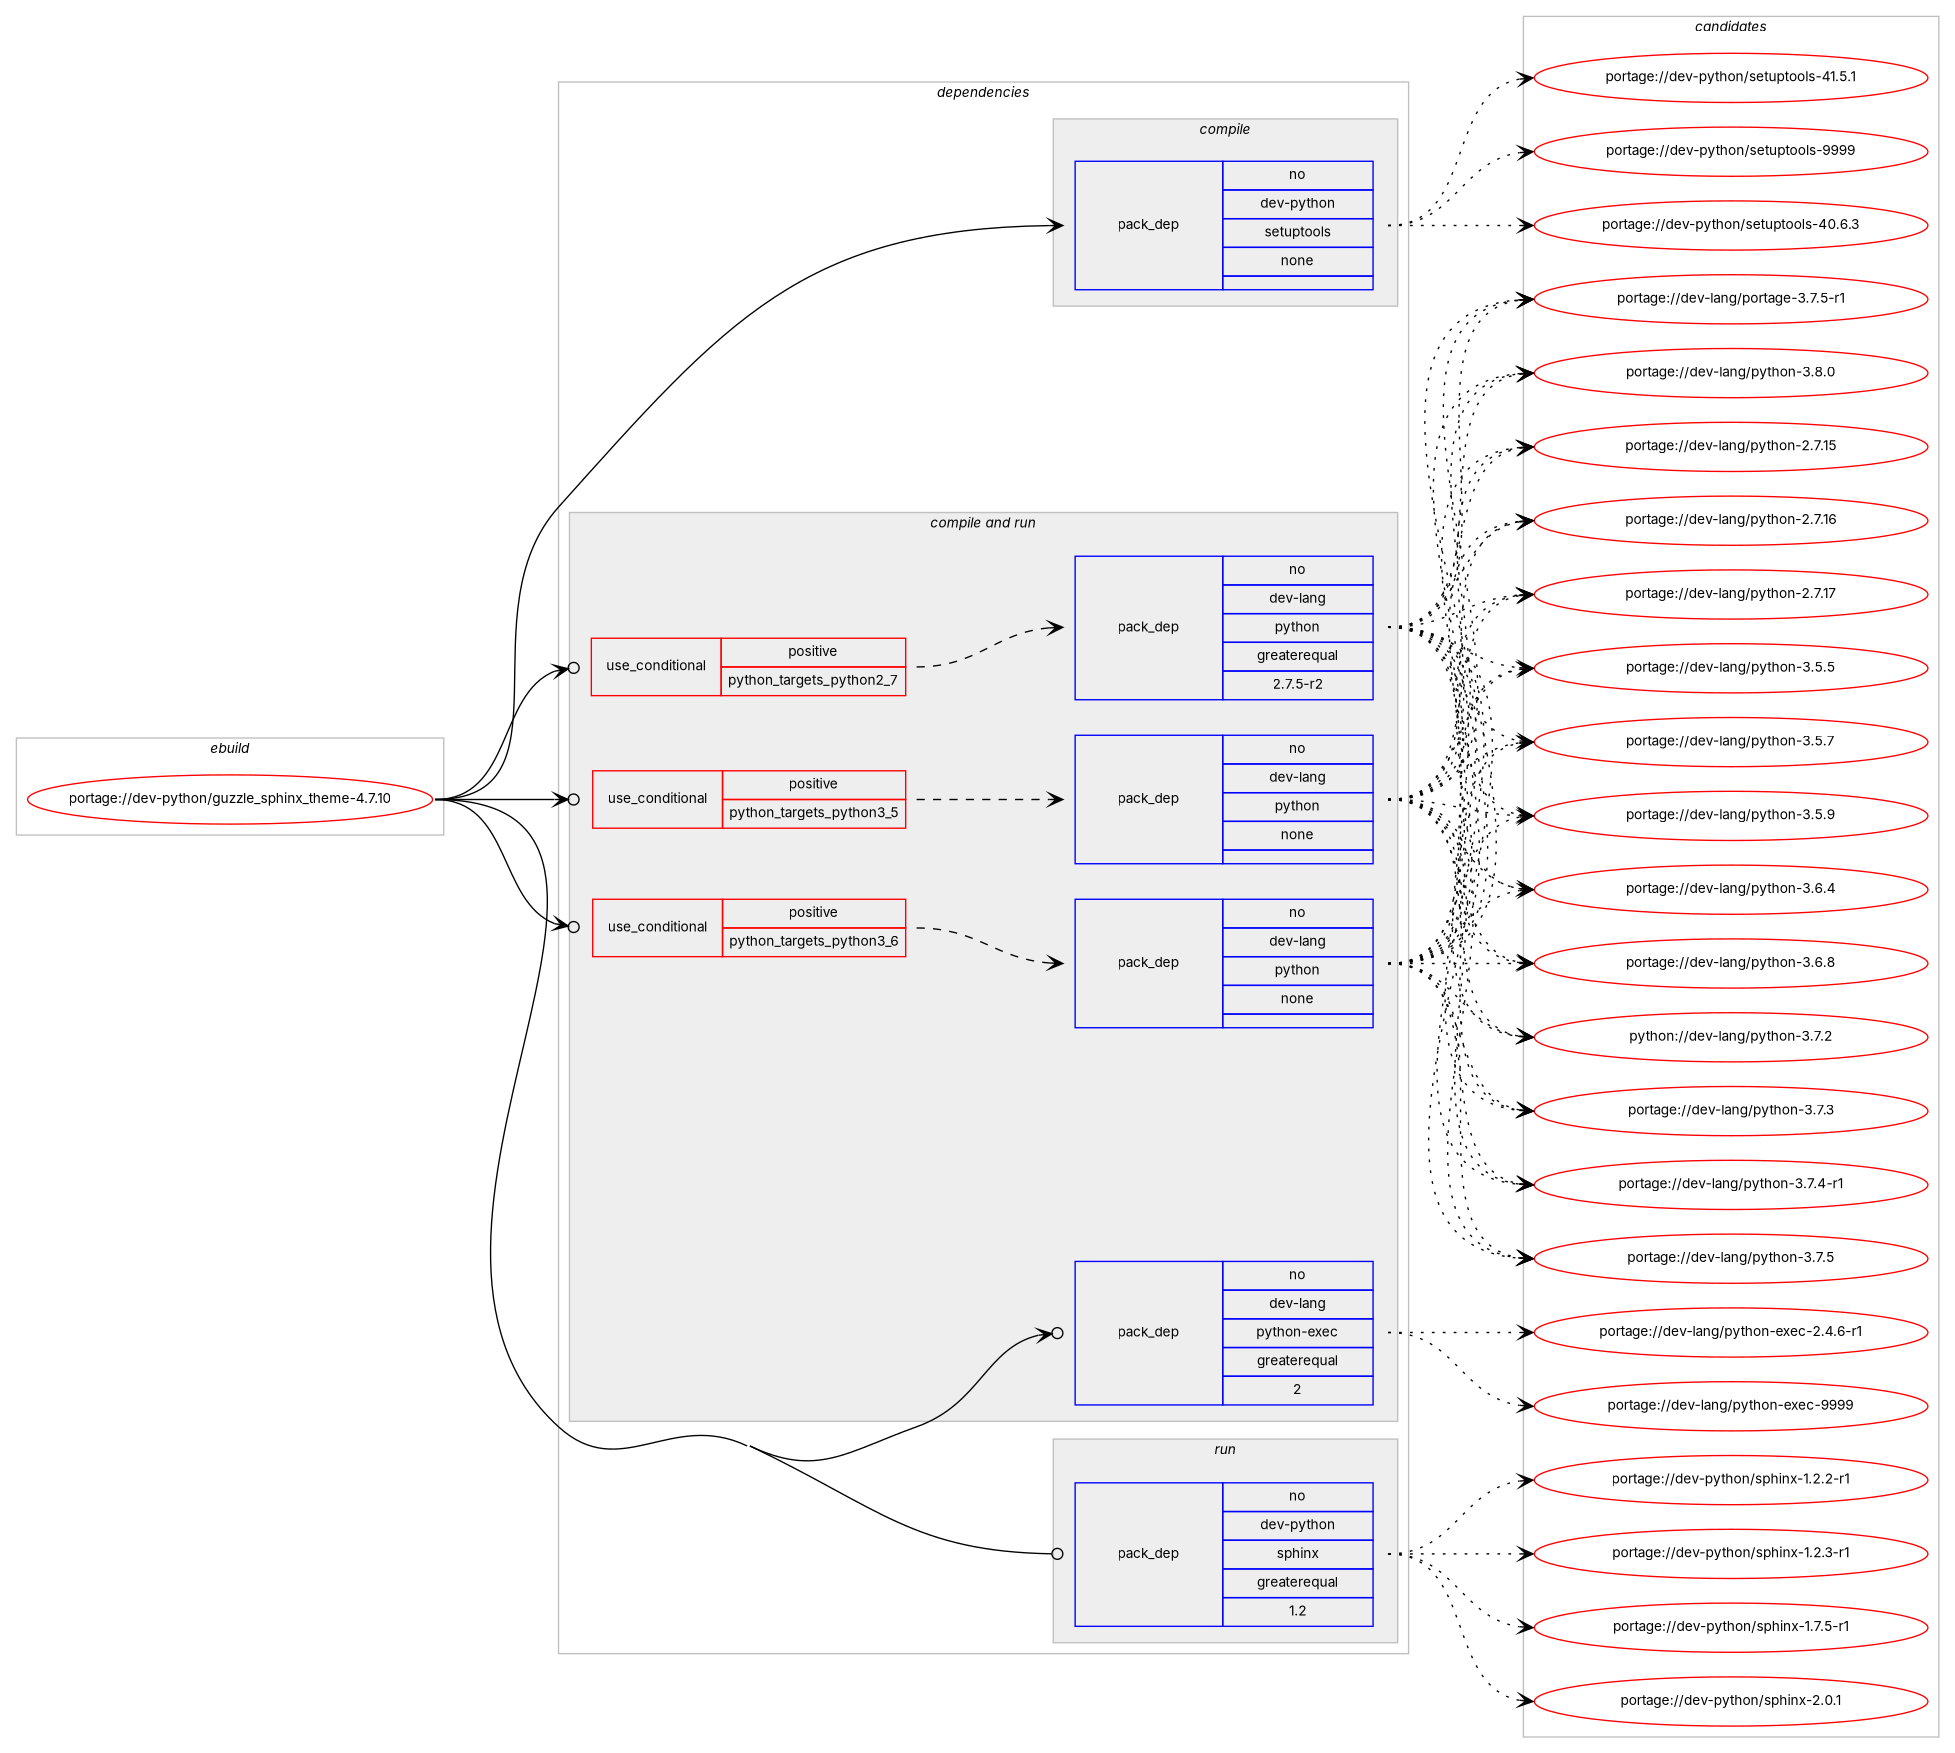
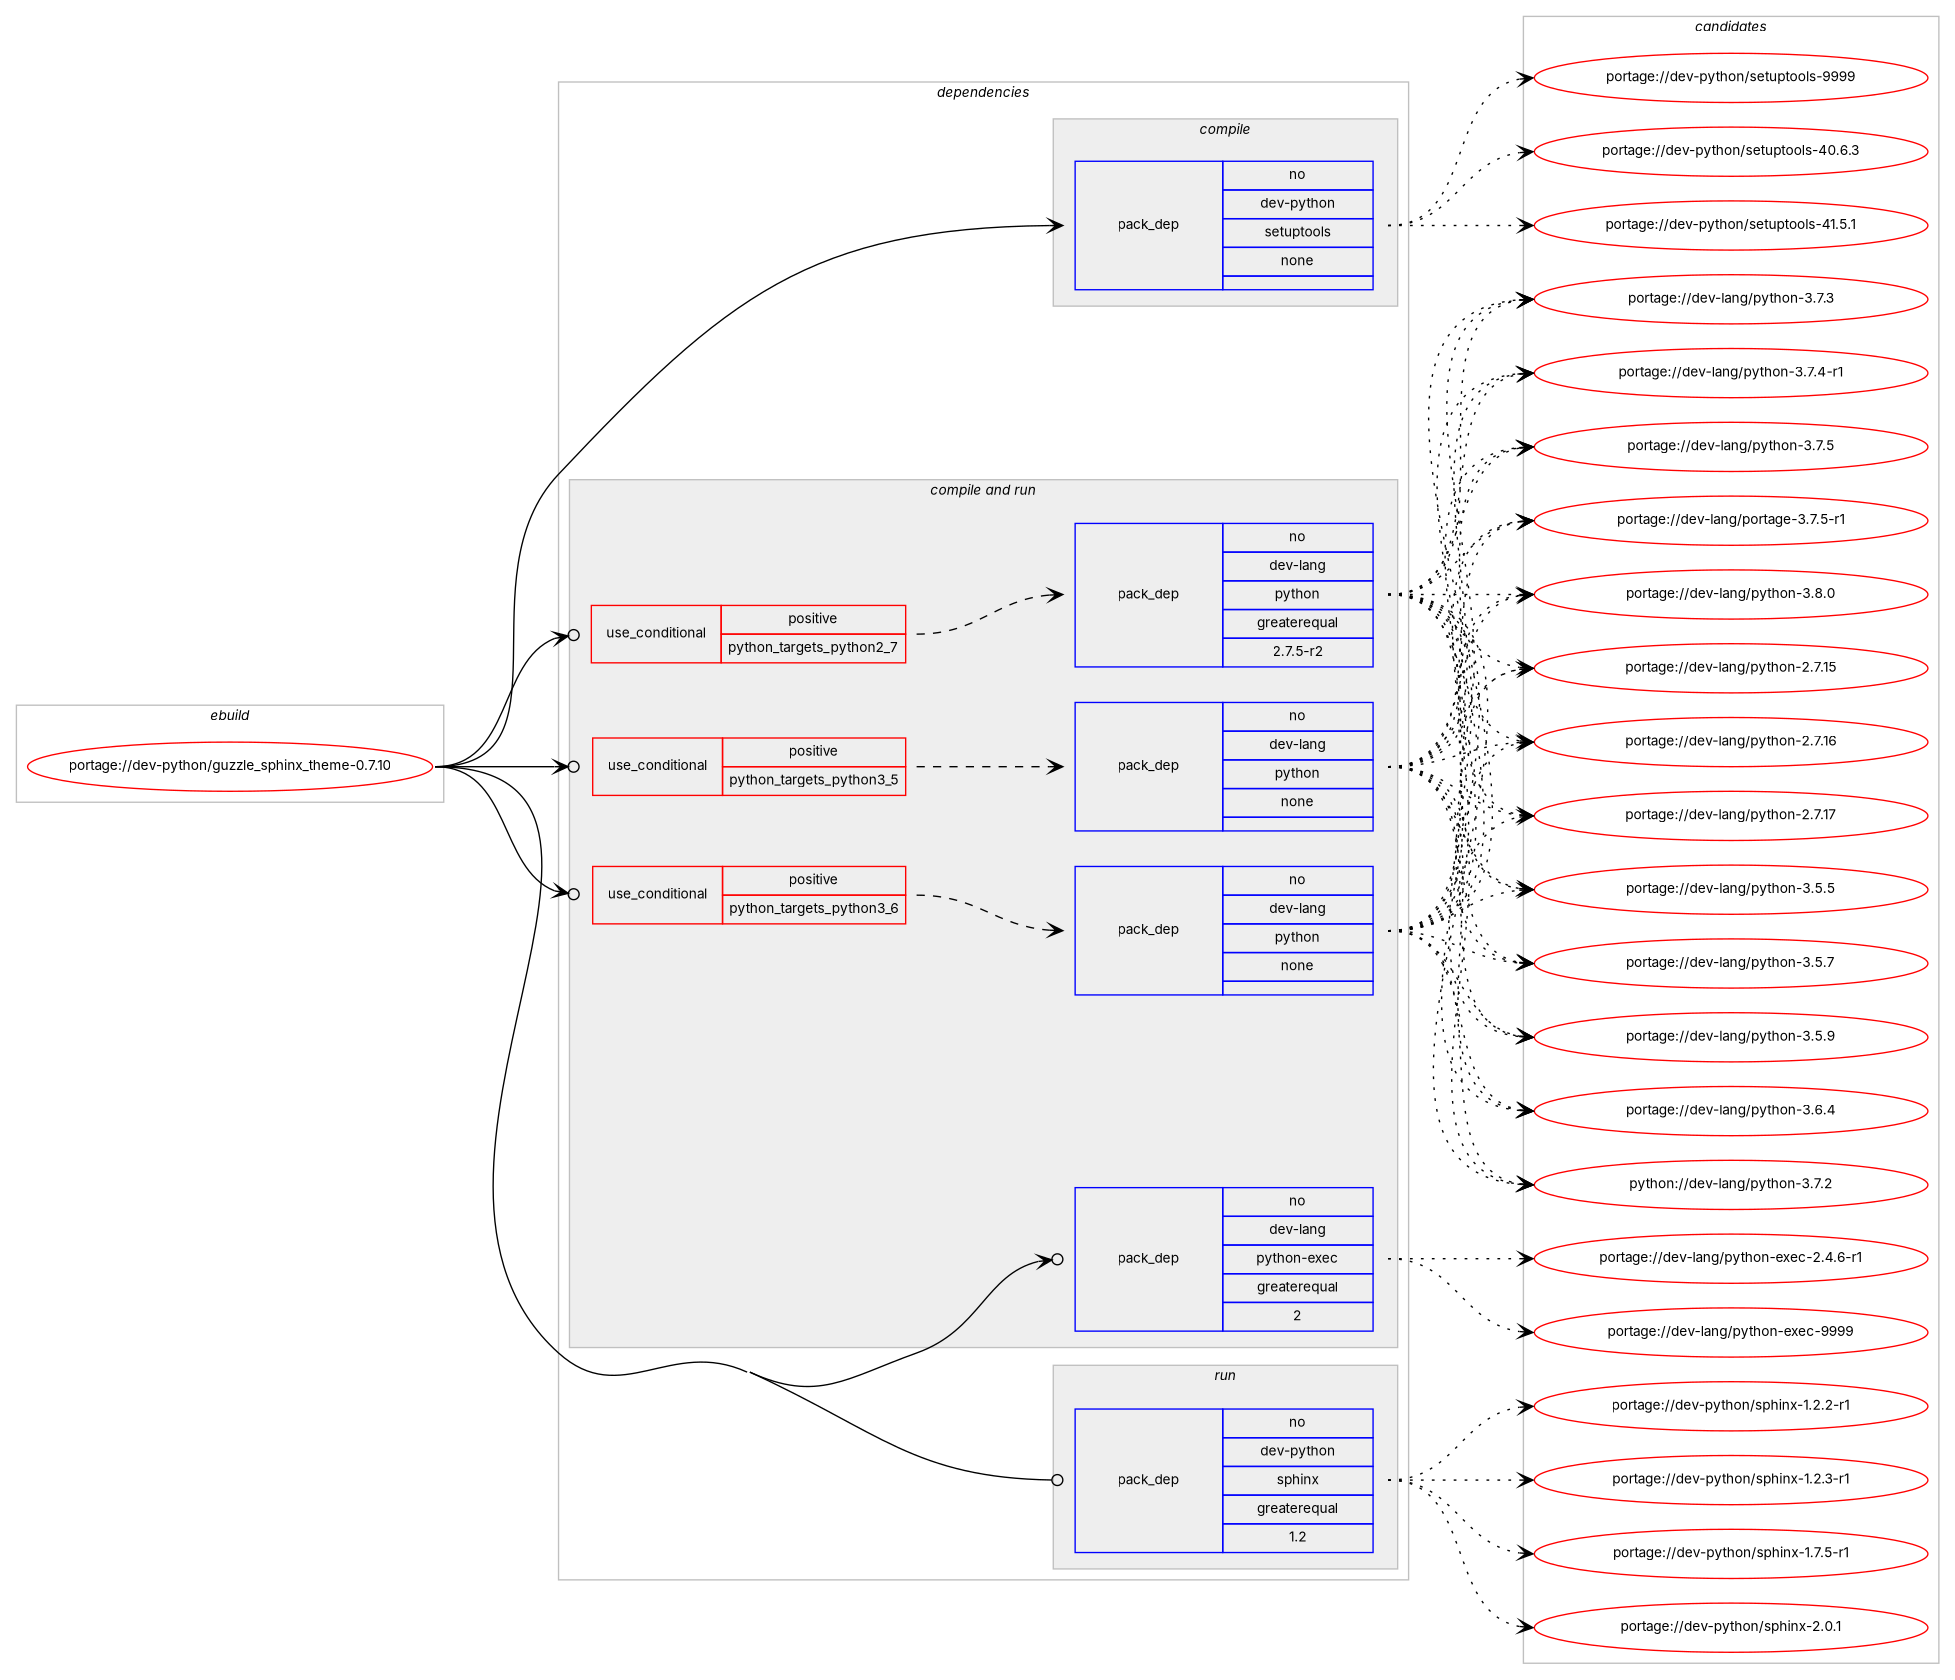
node "portage://dev-python/guzzle_sphinx_theme-4.7.10": label "portage://dev-python/guzzle_sphinx_theme-4.7.10" -> "portage://dev-python/guzzle_sphinx_theme-0.7.10"
node "portage://dev-lang/python-3.6.8": removed
